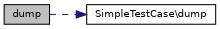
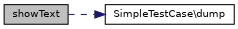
node "dump": label "dump" -> "showText"
